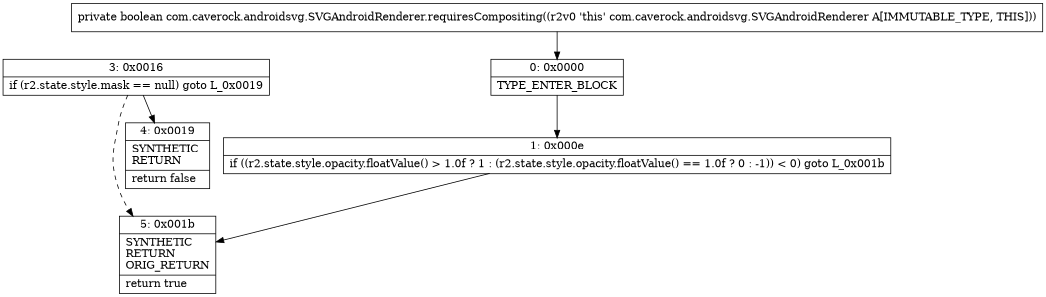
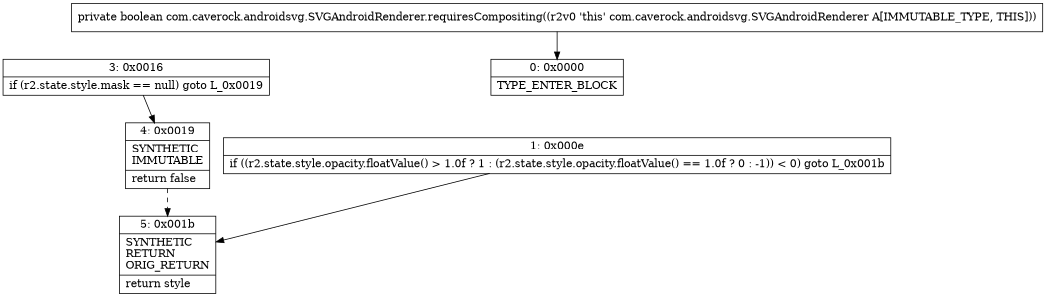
edge "0: 0x0000" -> "1: 0x000e": removed
edge "3: 0x0016" -> "5: 0x001b": now "4: 0x0019" -> "5: 0x001b"
node "4: 0x0019": text "RETURN" -> "IMMUTABLE"
node "5: 0x001b": text "return true" -> "return style"
